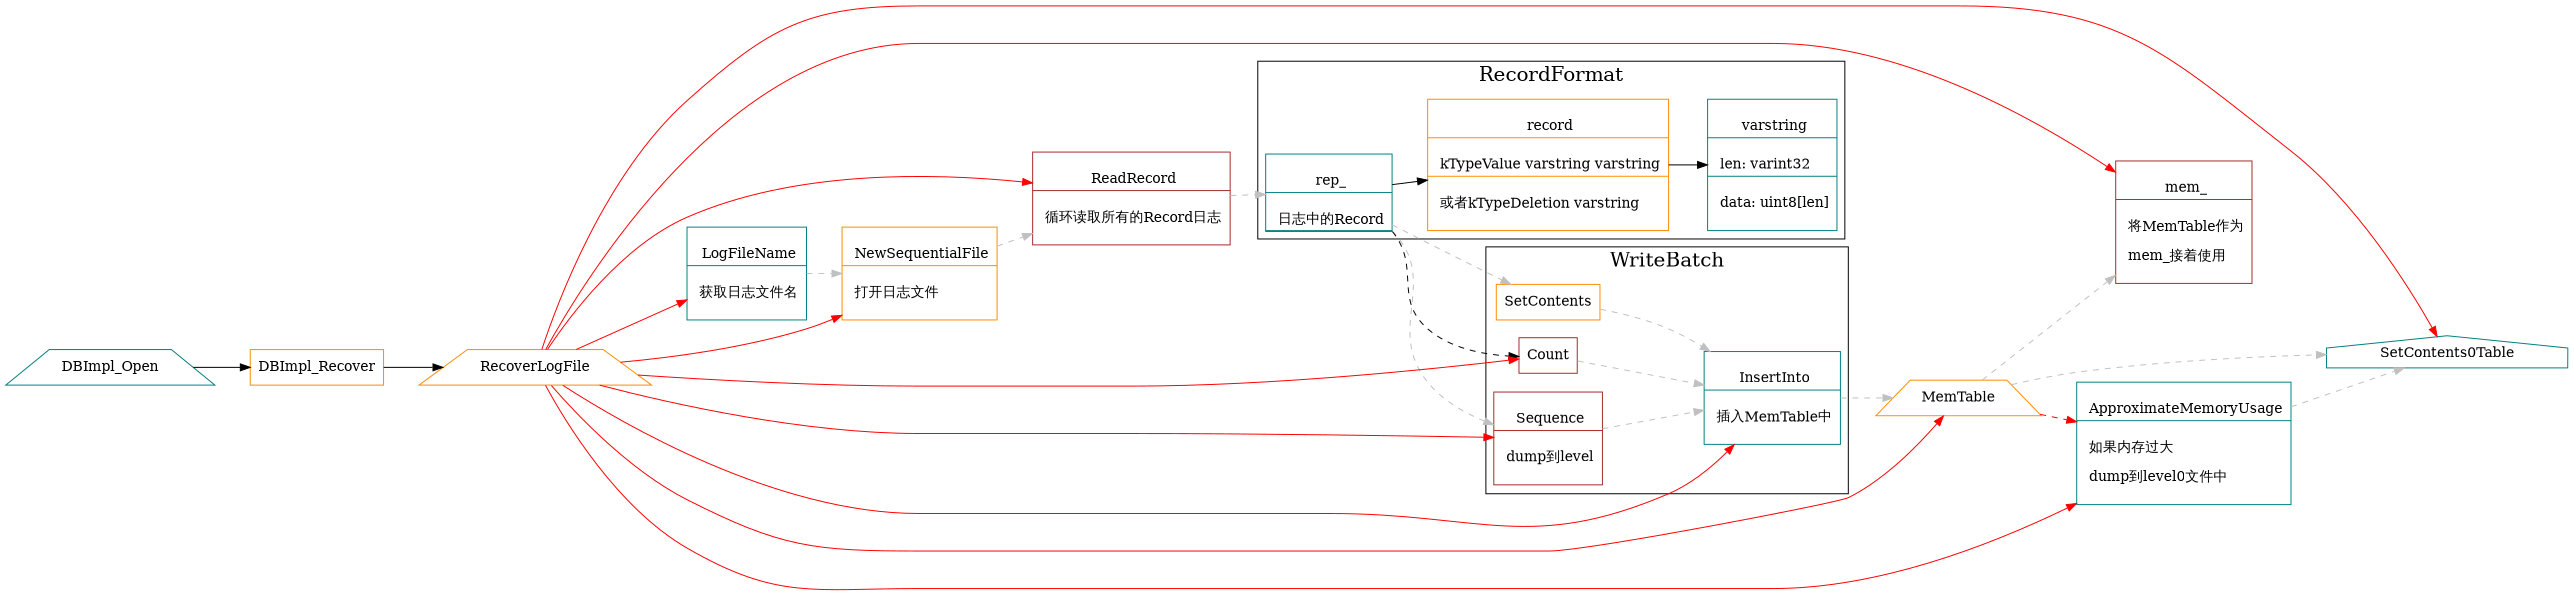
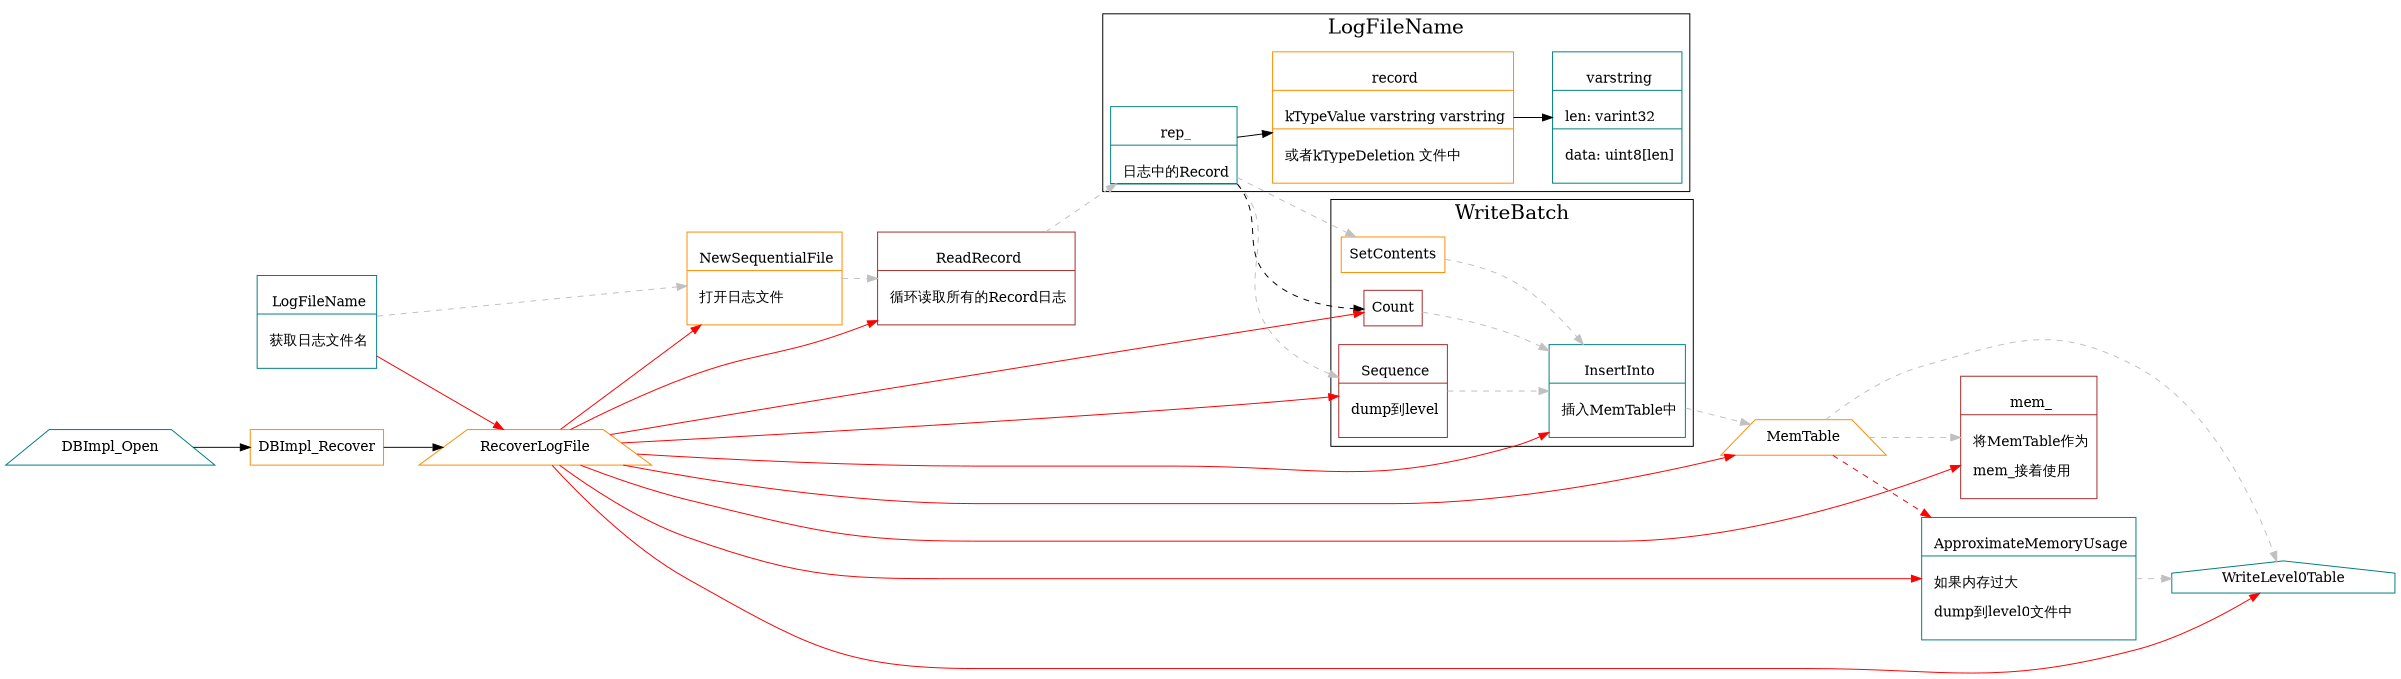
cluster "RecordFormat": label "RecordFormat" -> "LogFileName"
node "record": text "或者kTypeDeletion varstring" -> "或者kTypeDeletion 文件中"
edge "RecoverLogFile" -> "LogFileName": reversed
node "SetContents0Table": label "SetContents0Table" -> "WriteLevel0Table"
